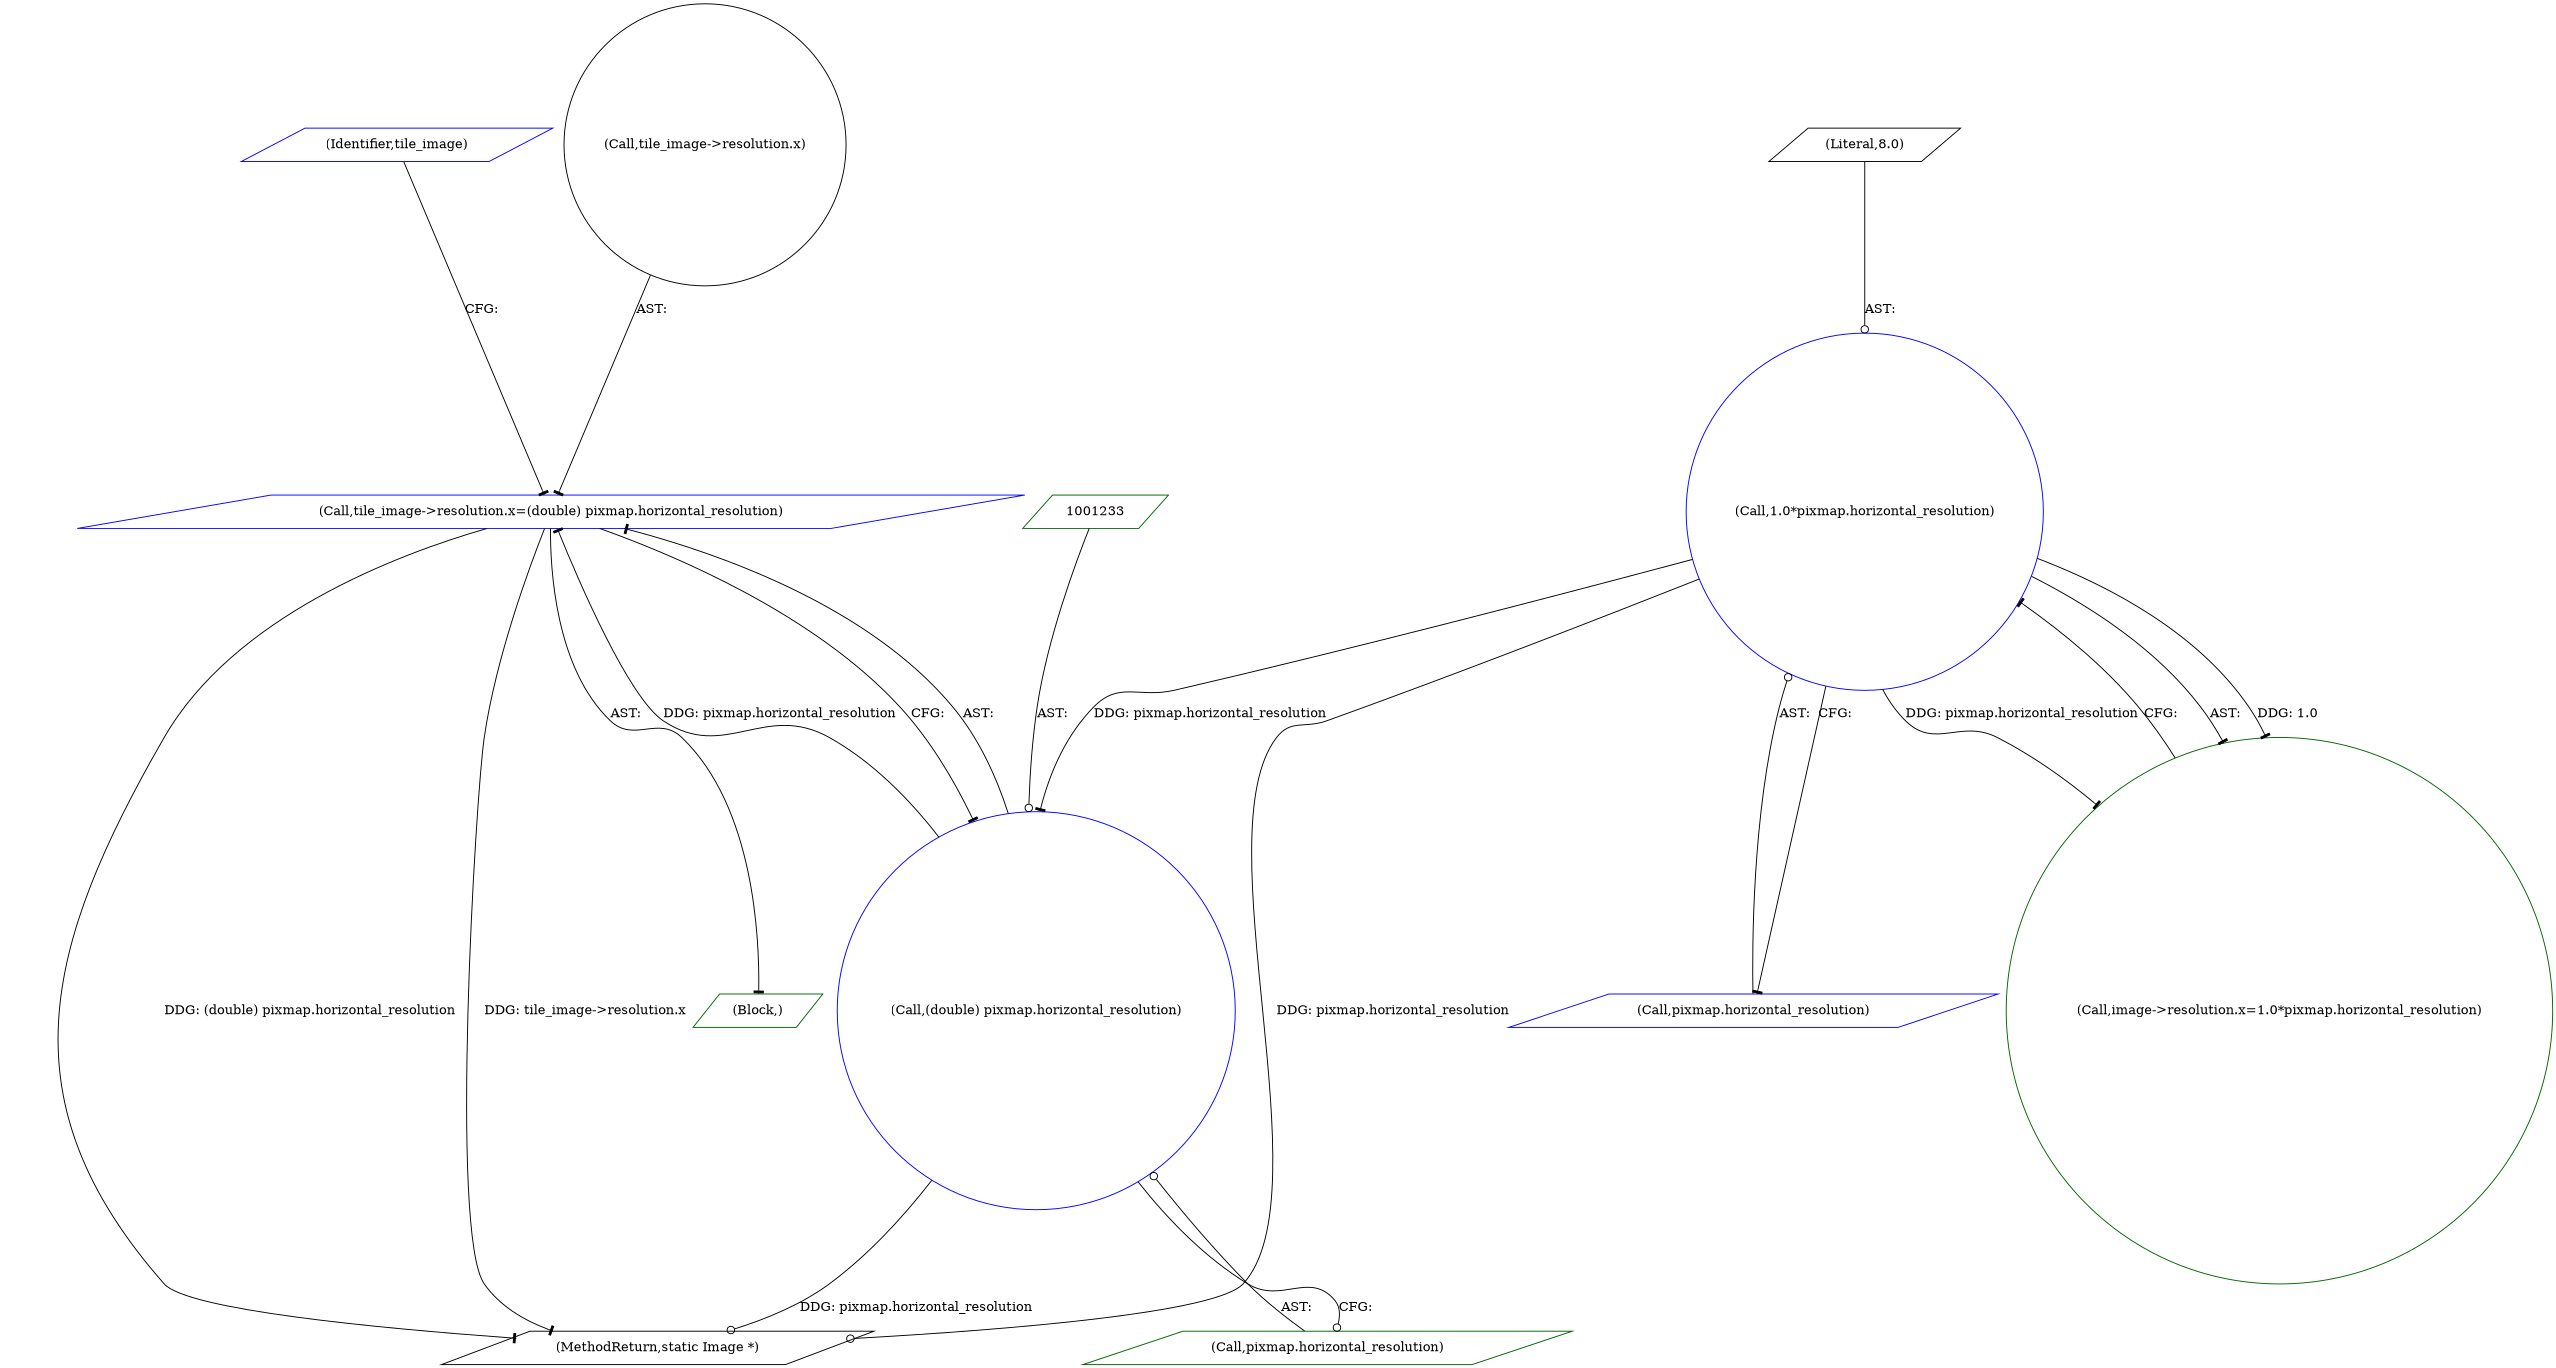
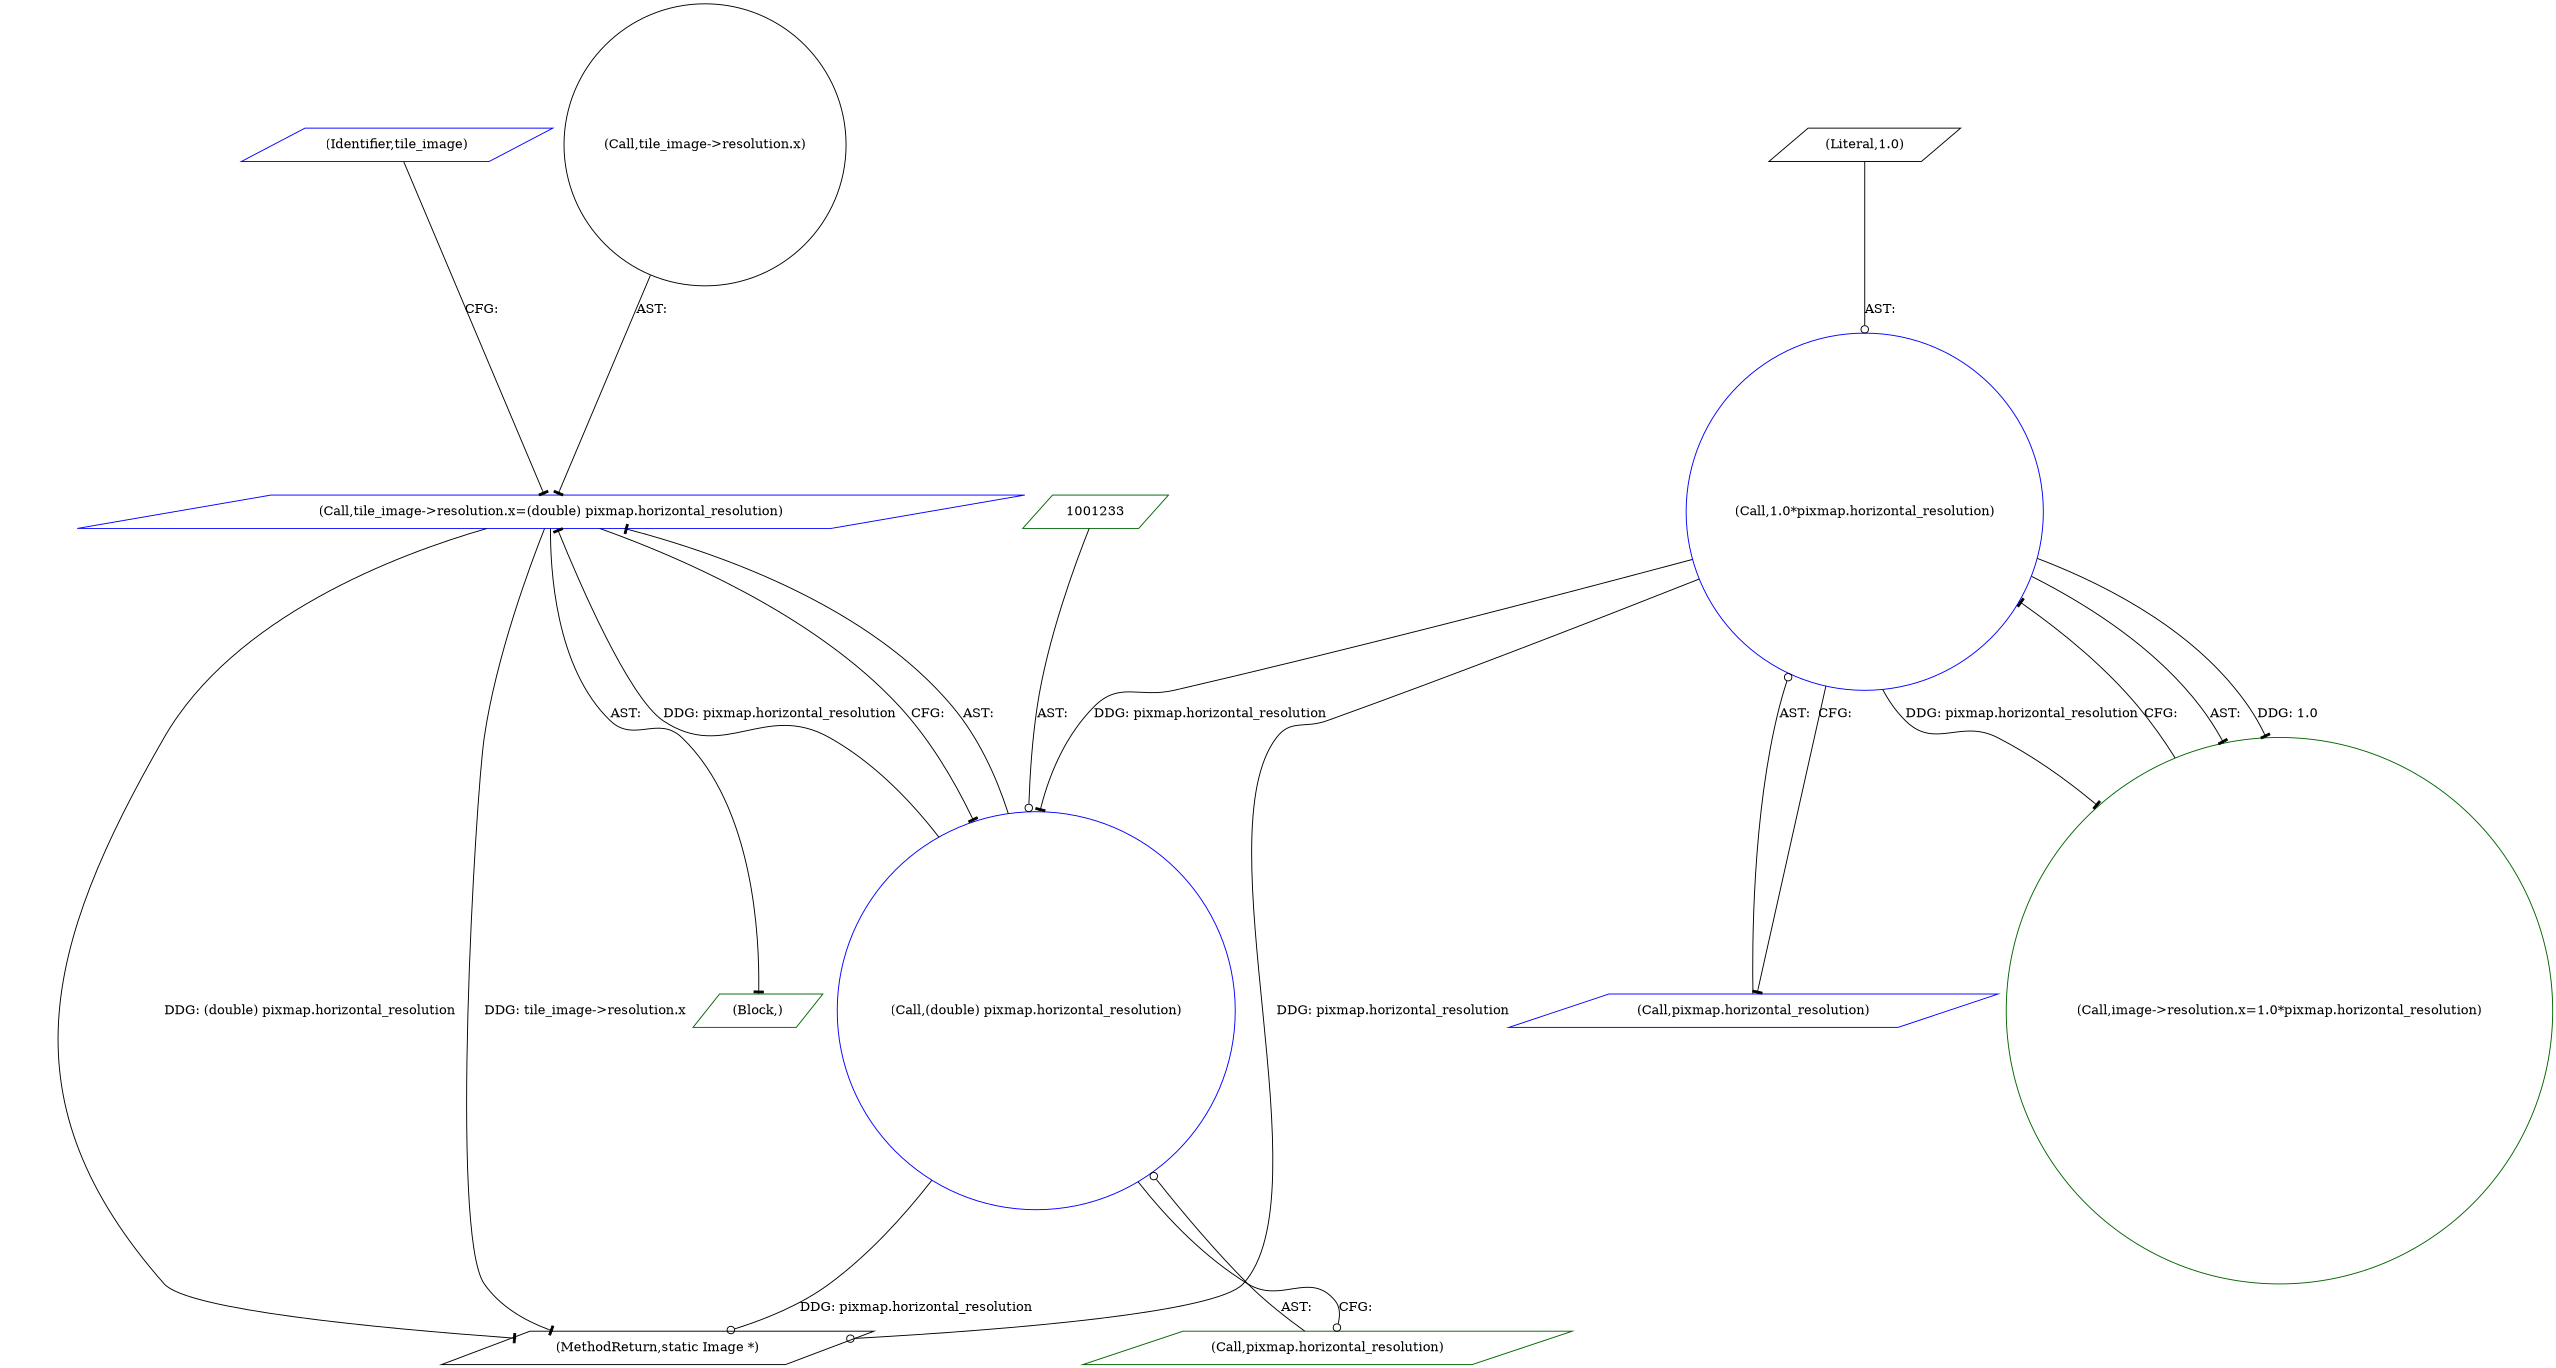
node "(Literal,8.0)": label "(Literal,8.0)" -> "(Literal,1.0)"
